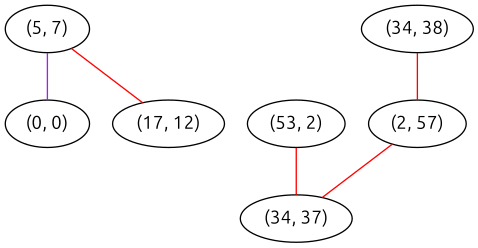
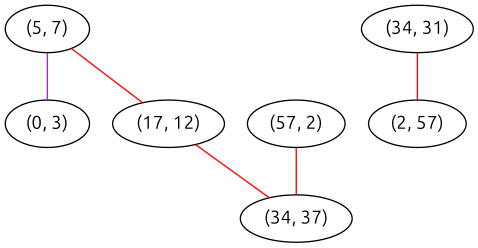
node "(34, 38)": label "(34, 38)" -> "(34, 31)"
node "(0, 0)": label "(0, 0)" -> "(0, 3)"
node "(53, 2)": label "(53, 2)" -> "(57, 2)"
edge "(2, 57)" -- "(34, 37)": now "(17, 12)" -- "(34, 37)"
